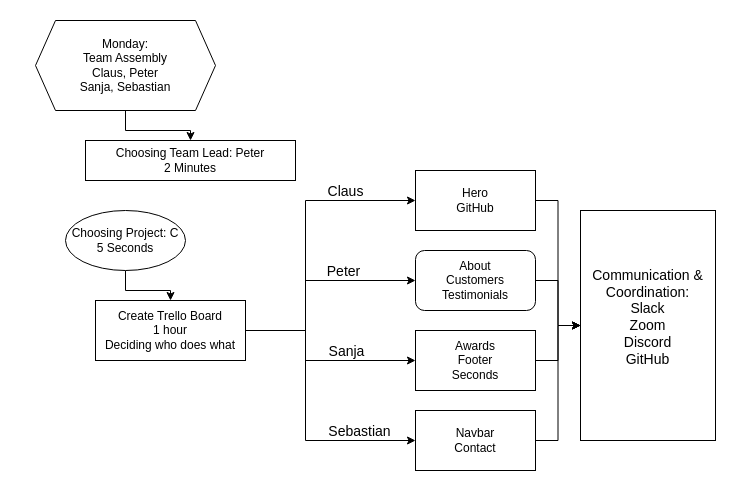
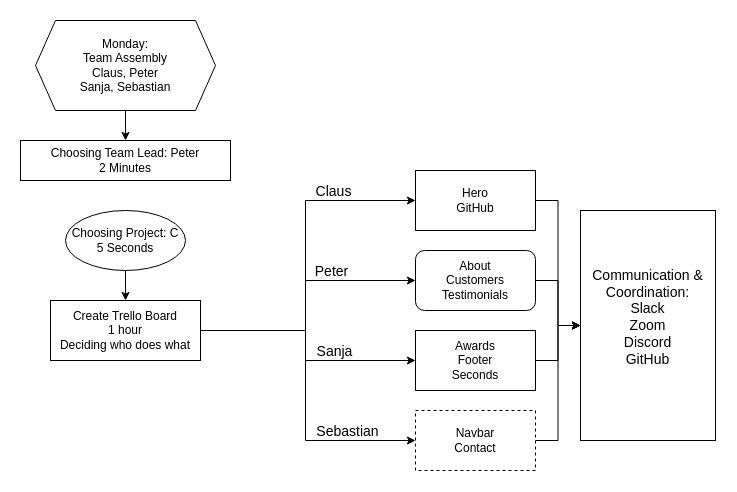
node "Choosing Team Lead: Peter 2 Minutes": moved (191, 161) -> (126, 161)
node "Create Trello Board 1 hour Deciding who does what": moved (171, 331) -> (126, 331)
node "Navbar Contact": style solid -> dashed
